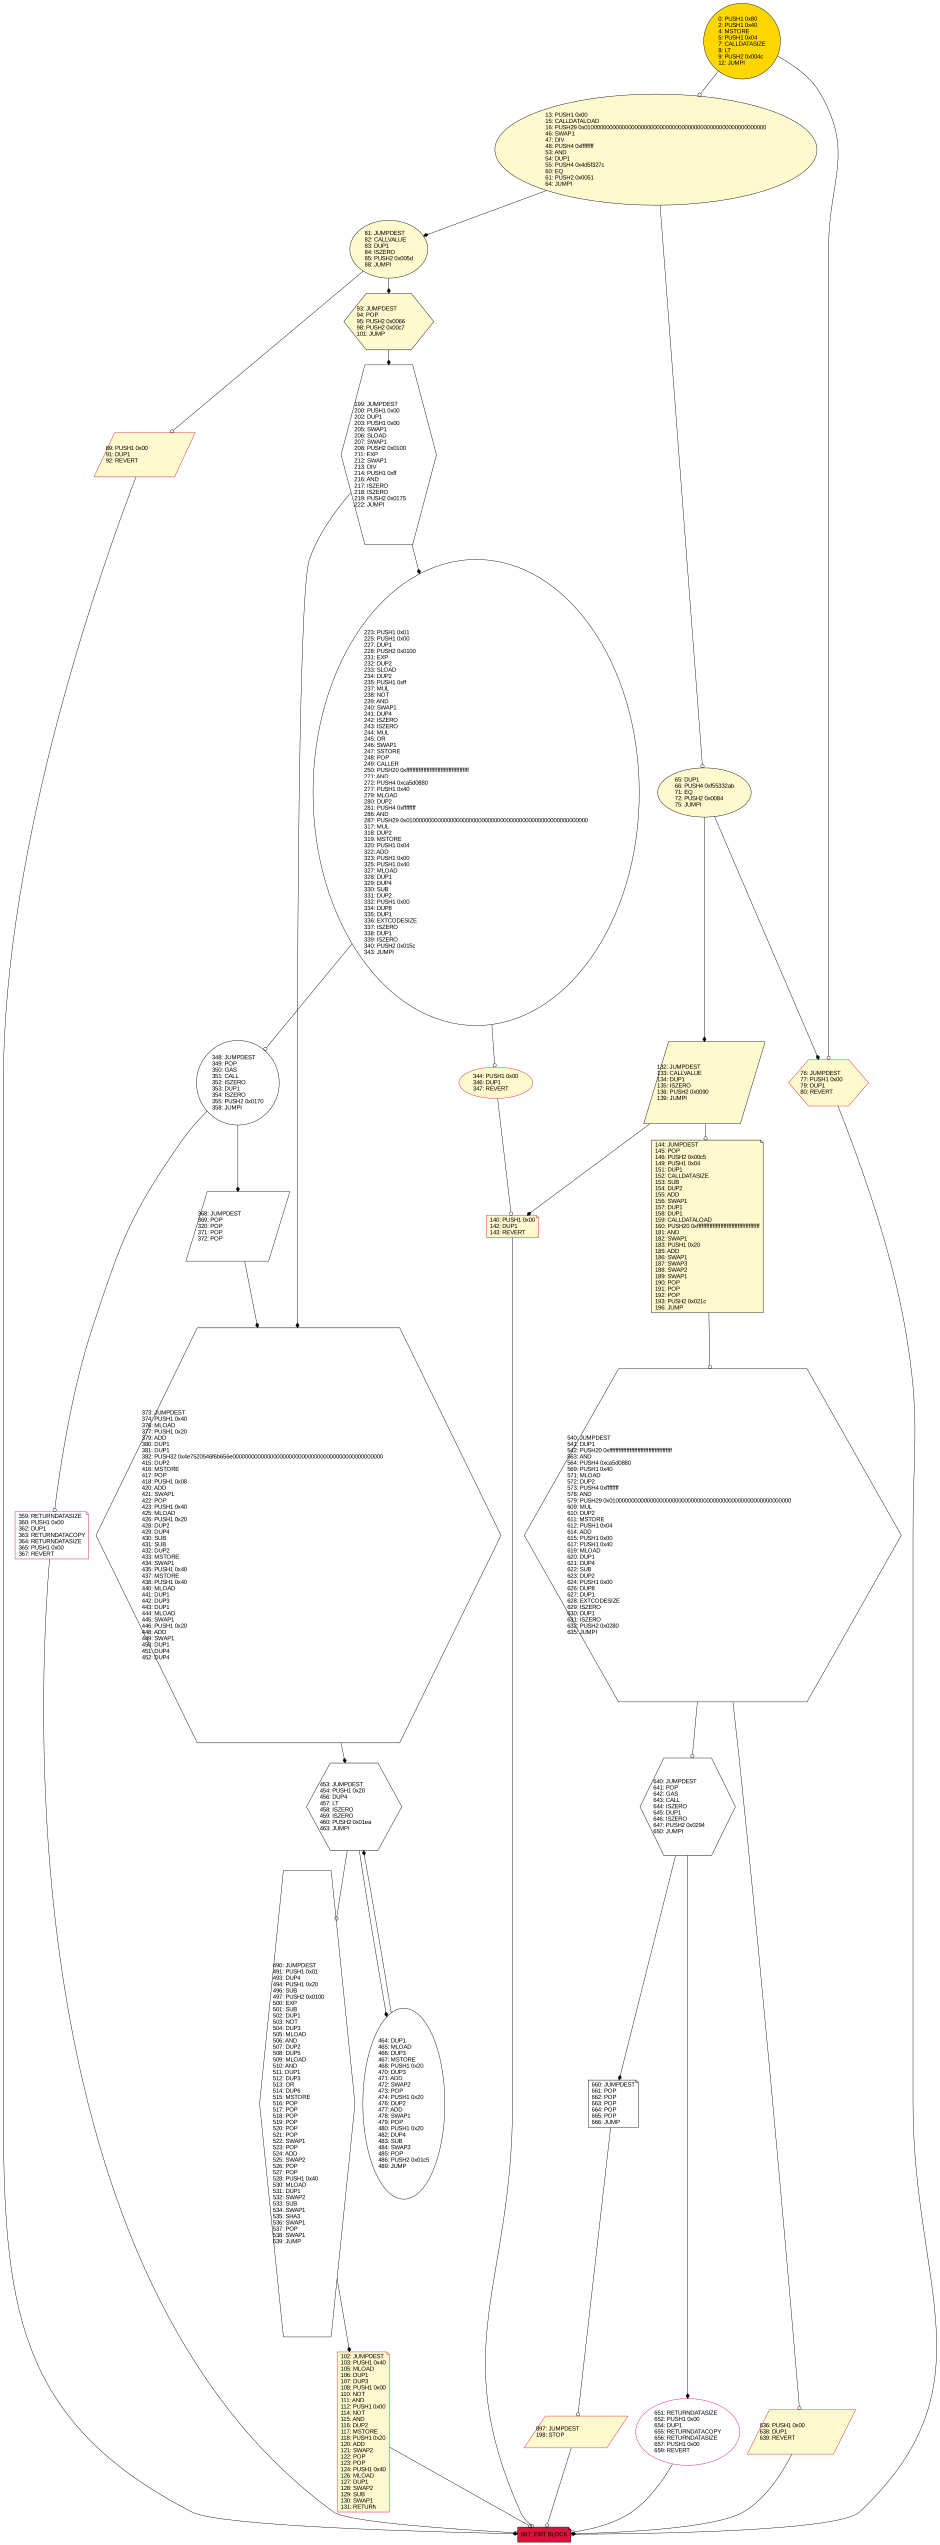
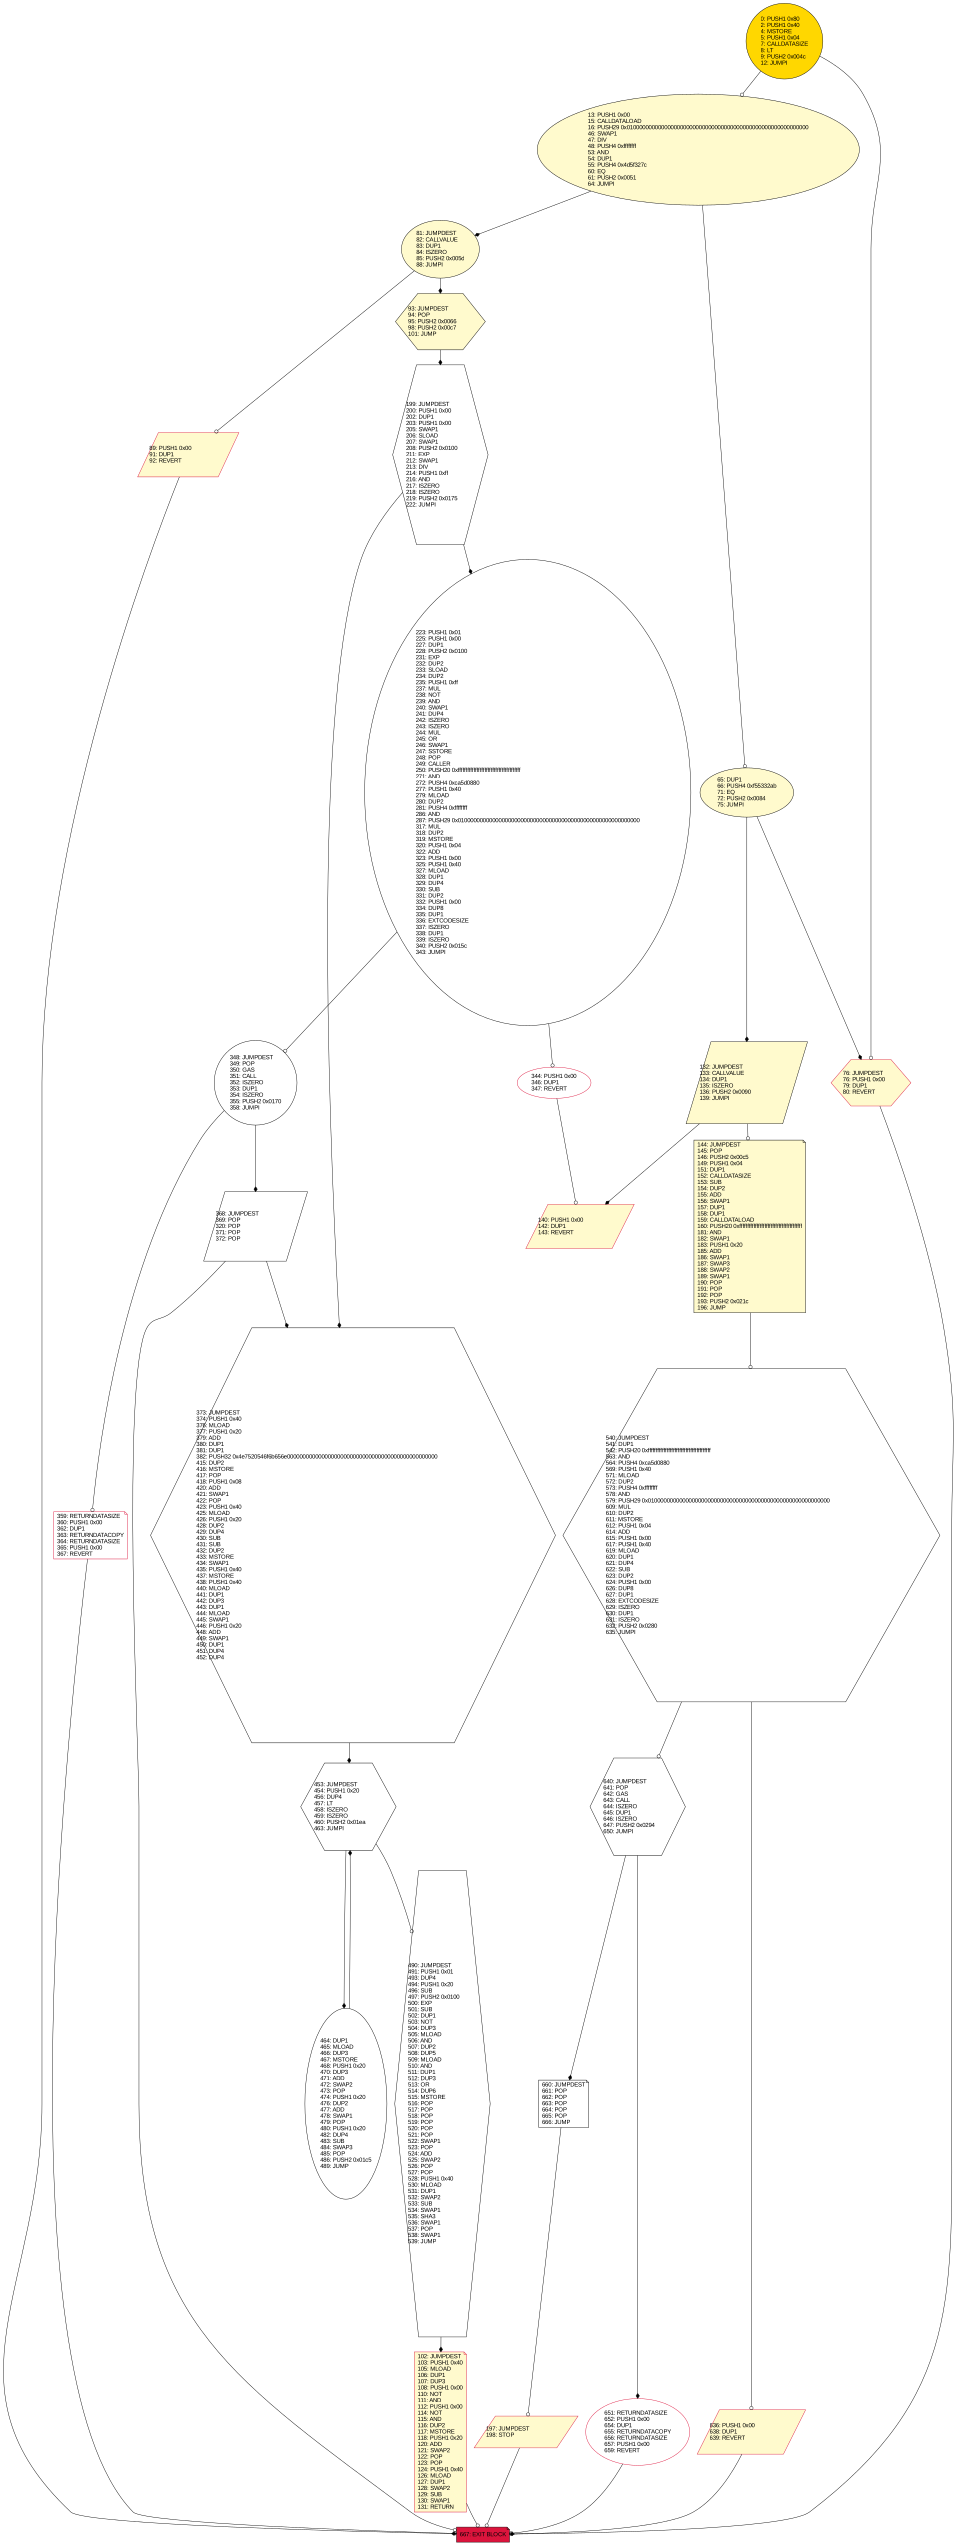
node "344: PUSH1 0x00 346: DUP1 347: REVERT": fillcolor lemonchiffon -> white
node "76: JUMPDEST 77: PUSH1 0x00 79: DUP1 80: REVERT": label "76: JUMPDEST 77: PUSH1 0x00 79: DUP1 80: REVERT" -> "76: JUMPDEST 76: PUSH1 0x00 79: DUP1 80: REVERT"
node "140: PUSH1 0x00 142: DUP1 143: REVERT": shape note -> parallelogram
edge "140: PUSH1 0x00 142: DUP1 143: REVERT" -> "667: EXIT BLOCK": now "368: JUMPDEST 369: POP 320: POP 371: POP 372: POP" -> "667: EXIT BLOCK"
node "897: JUMPDEST 198: STOP": label "897: JUMPDEST 198: STOP" -> "197: JUMPDEST 198: STOP"
